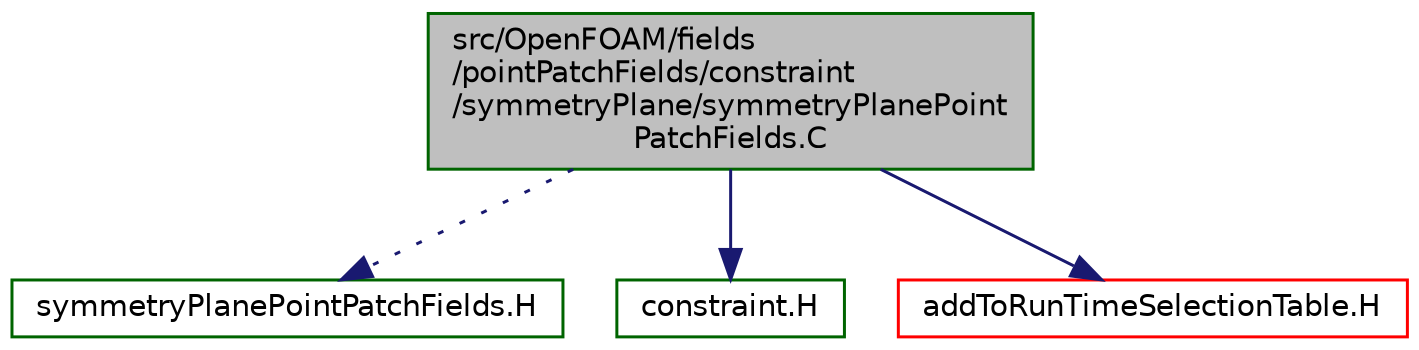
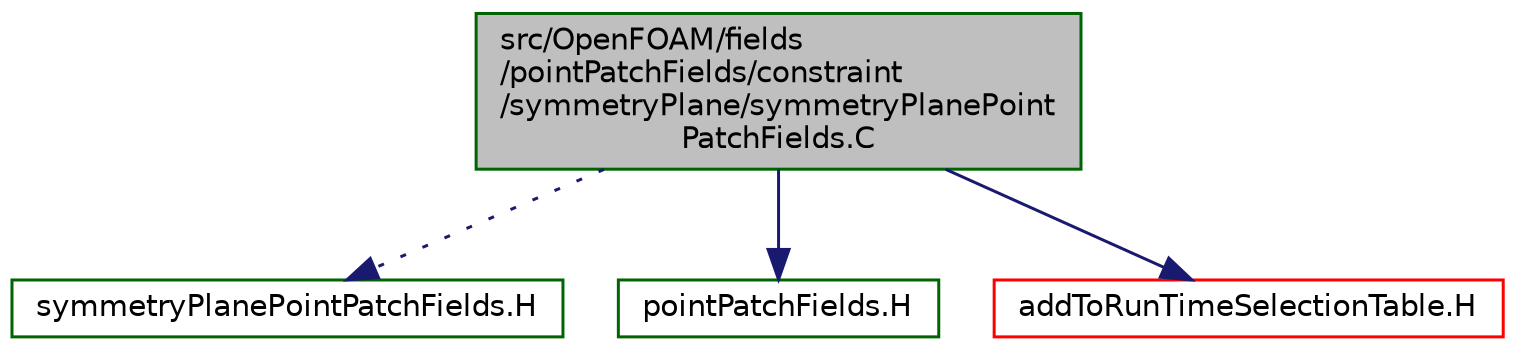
node "constraint.H": label "constraint.H" -> "pointPatchFields.H"
